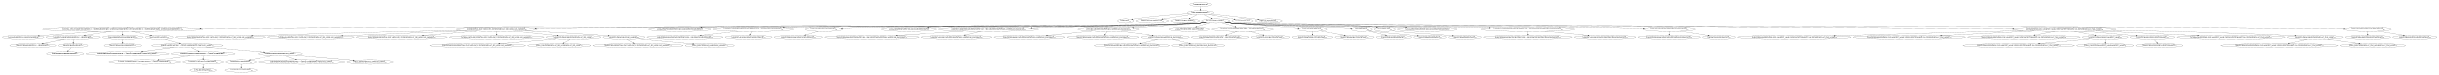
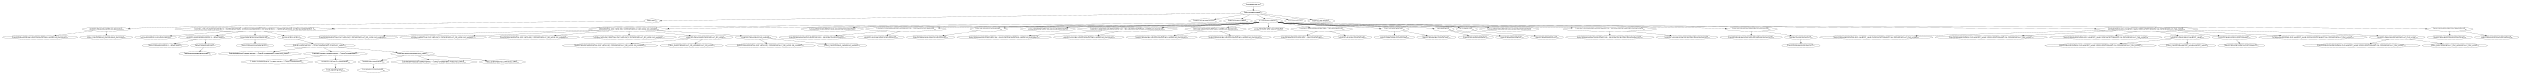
edge "(<init>,new OutputStreamWriter(baos, Manifest.JAR_ENCODING))" -> "(<operator>.fieldAccess,Manifest.JAR_ENCODING)": now "(PARAM,this)" -> "(<operator>.fieldAccess,Manifest.JAR_ENCODING)"
node "(IDENTIFIER,baos,baos.toByteArray())": added
